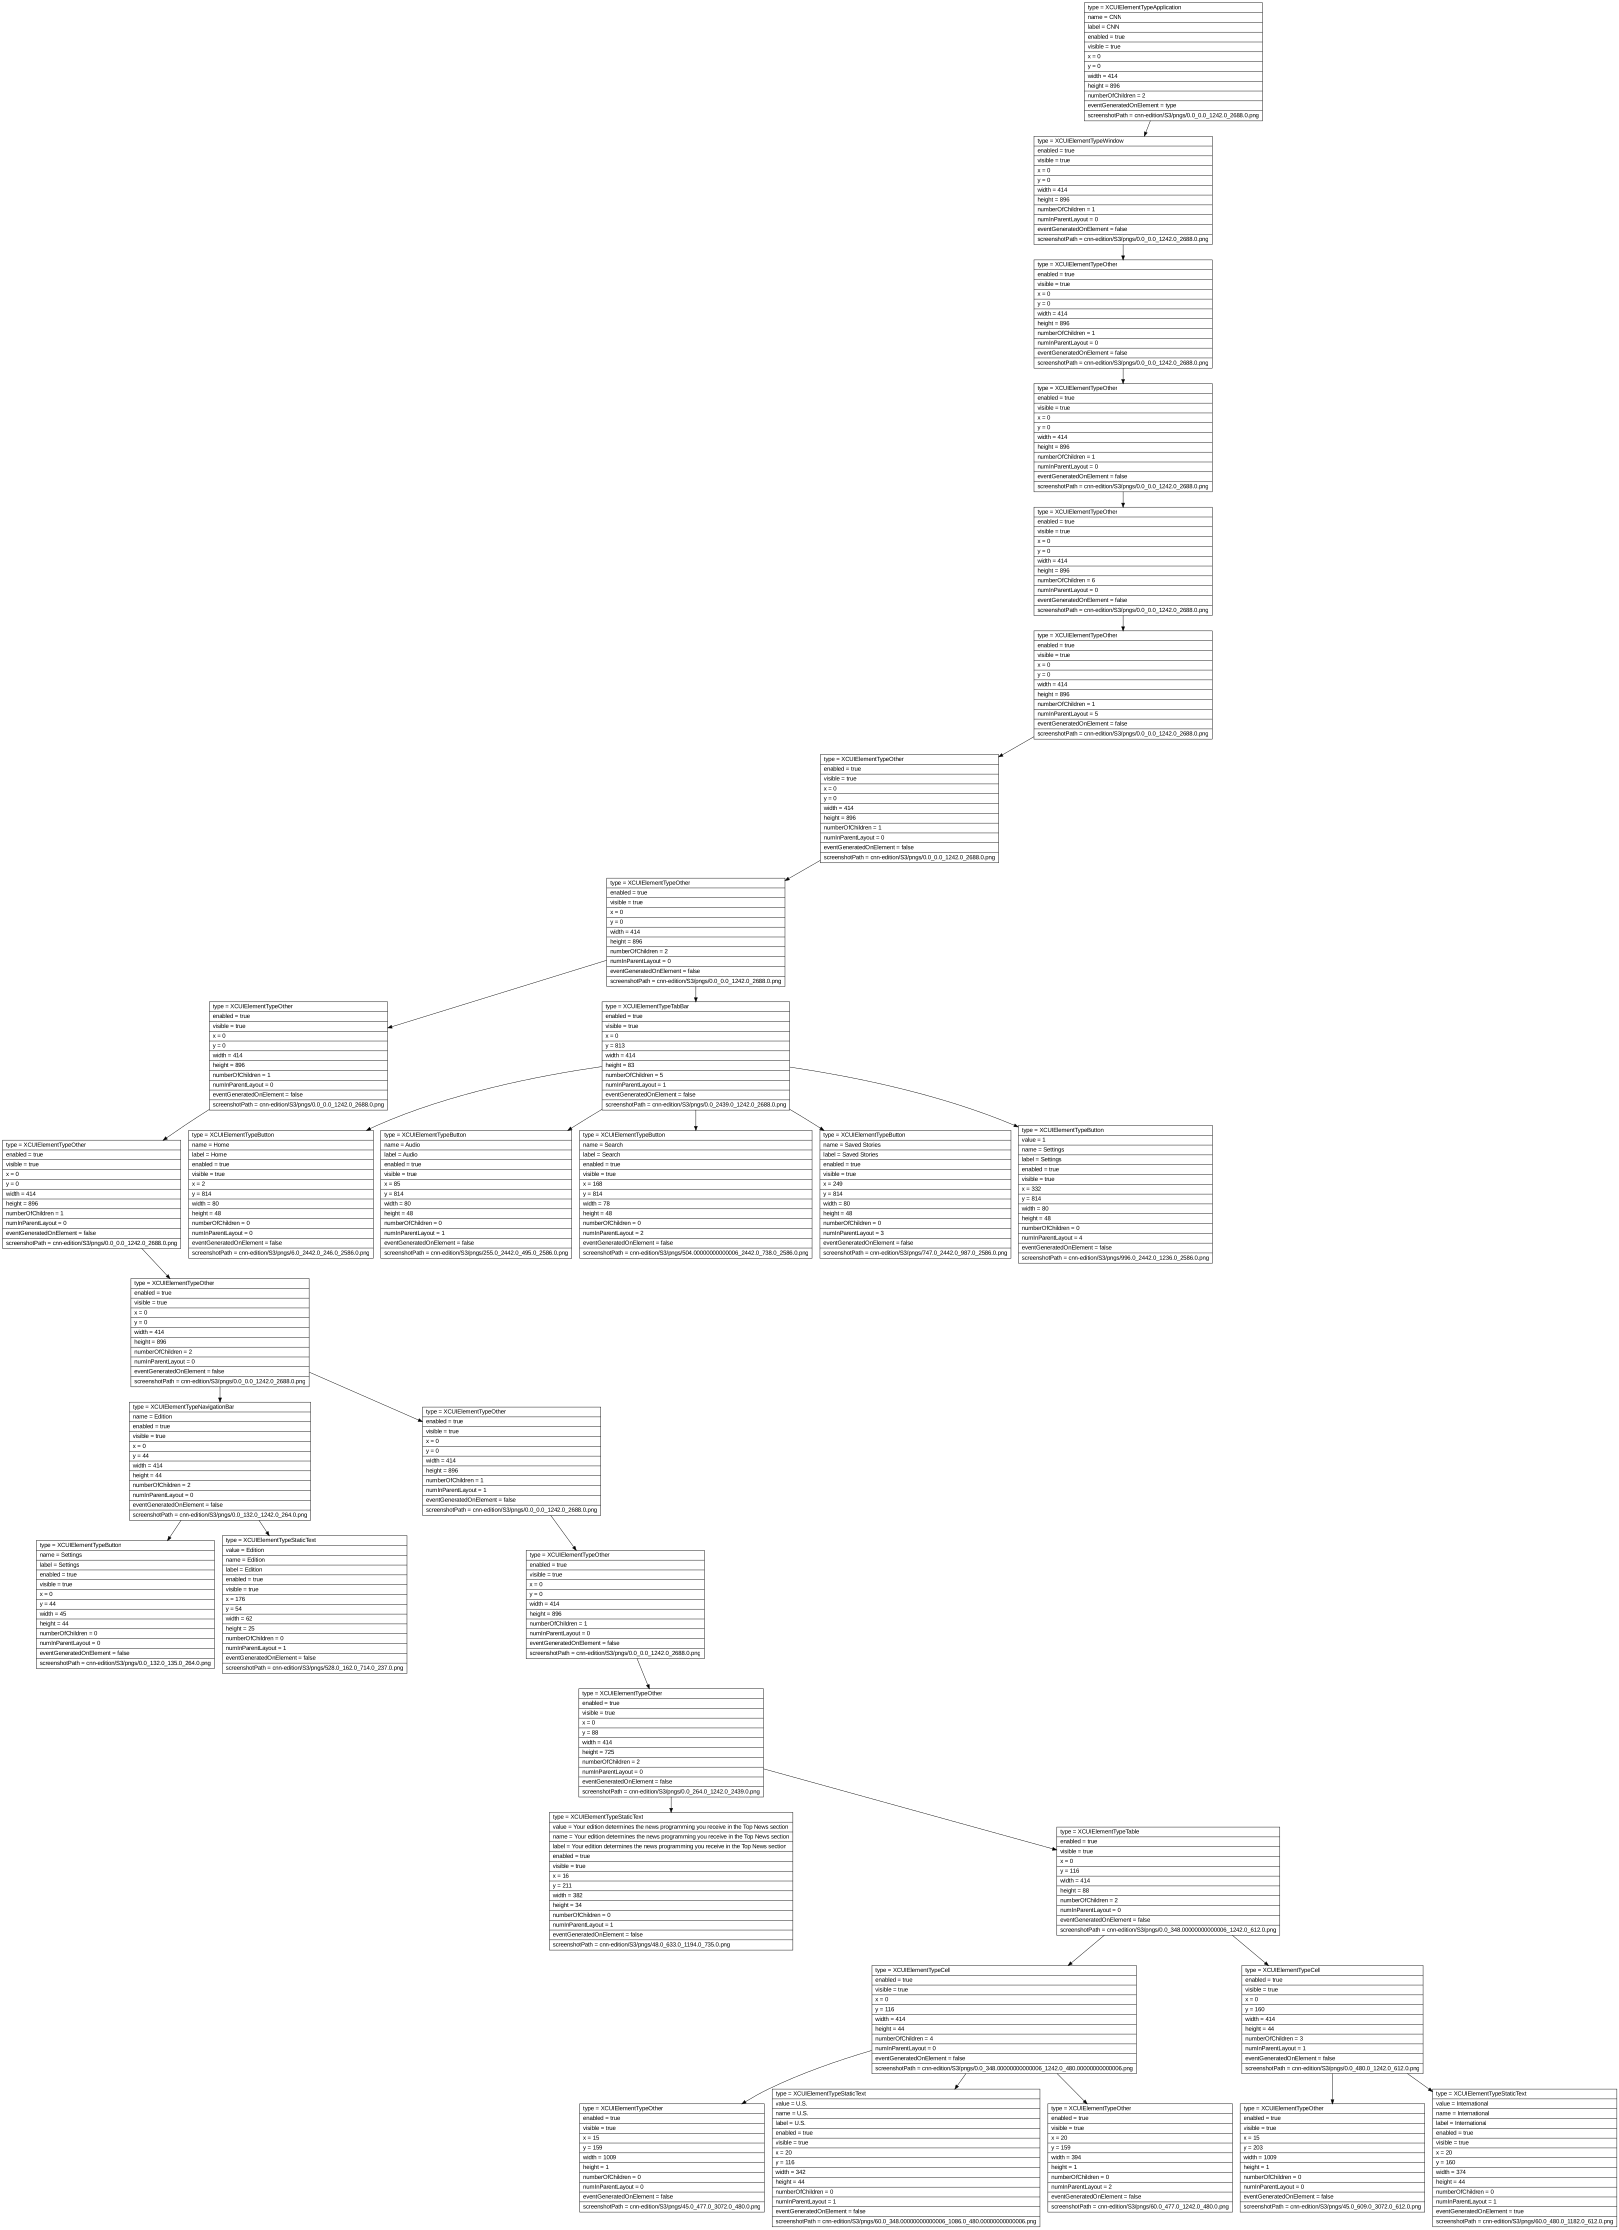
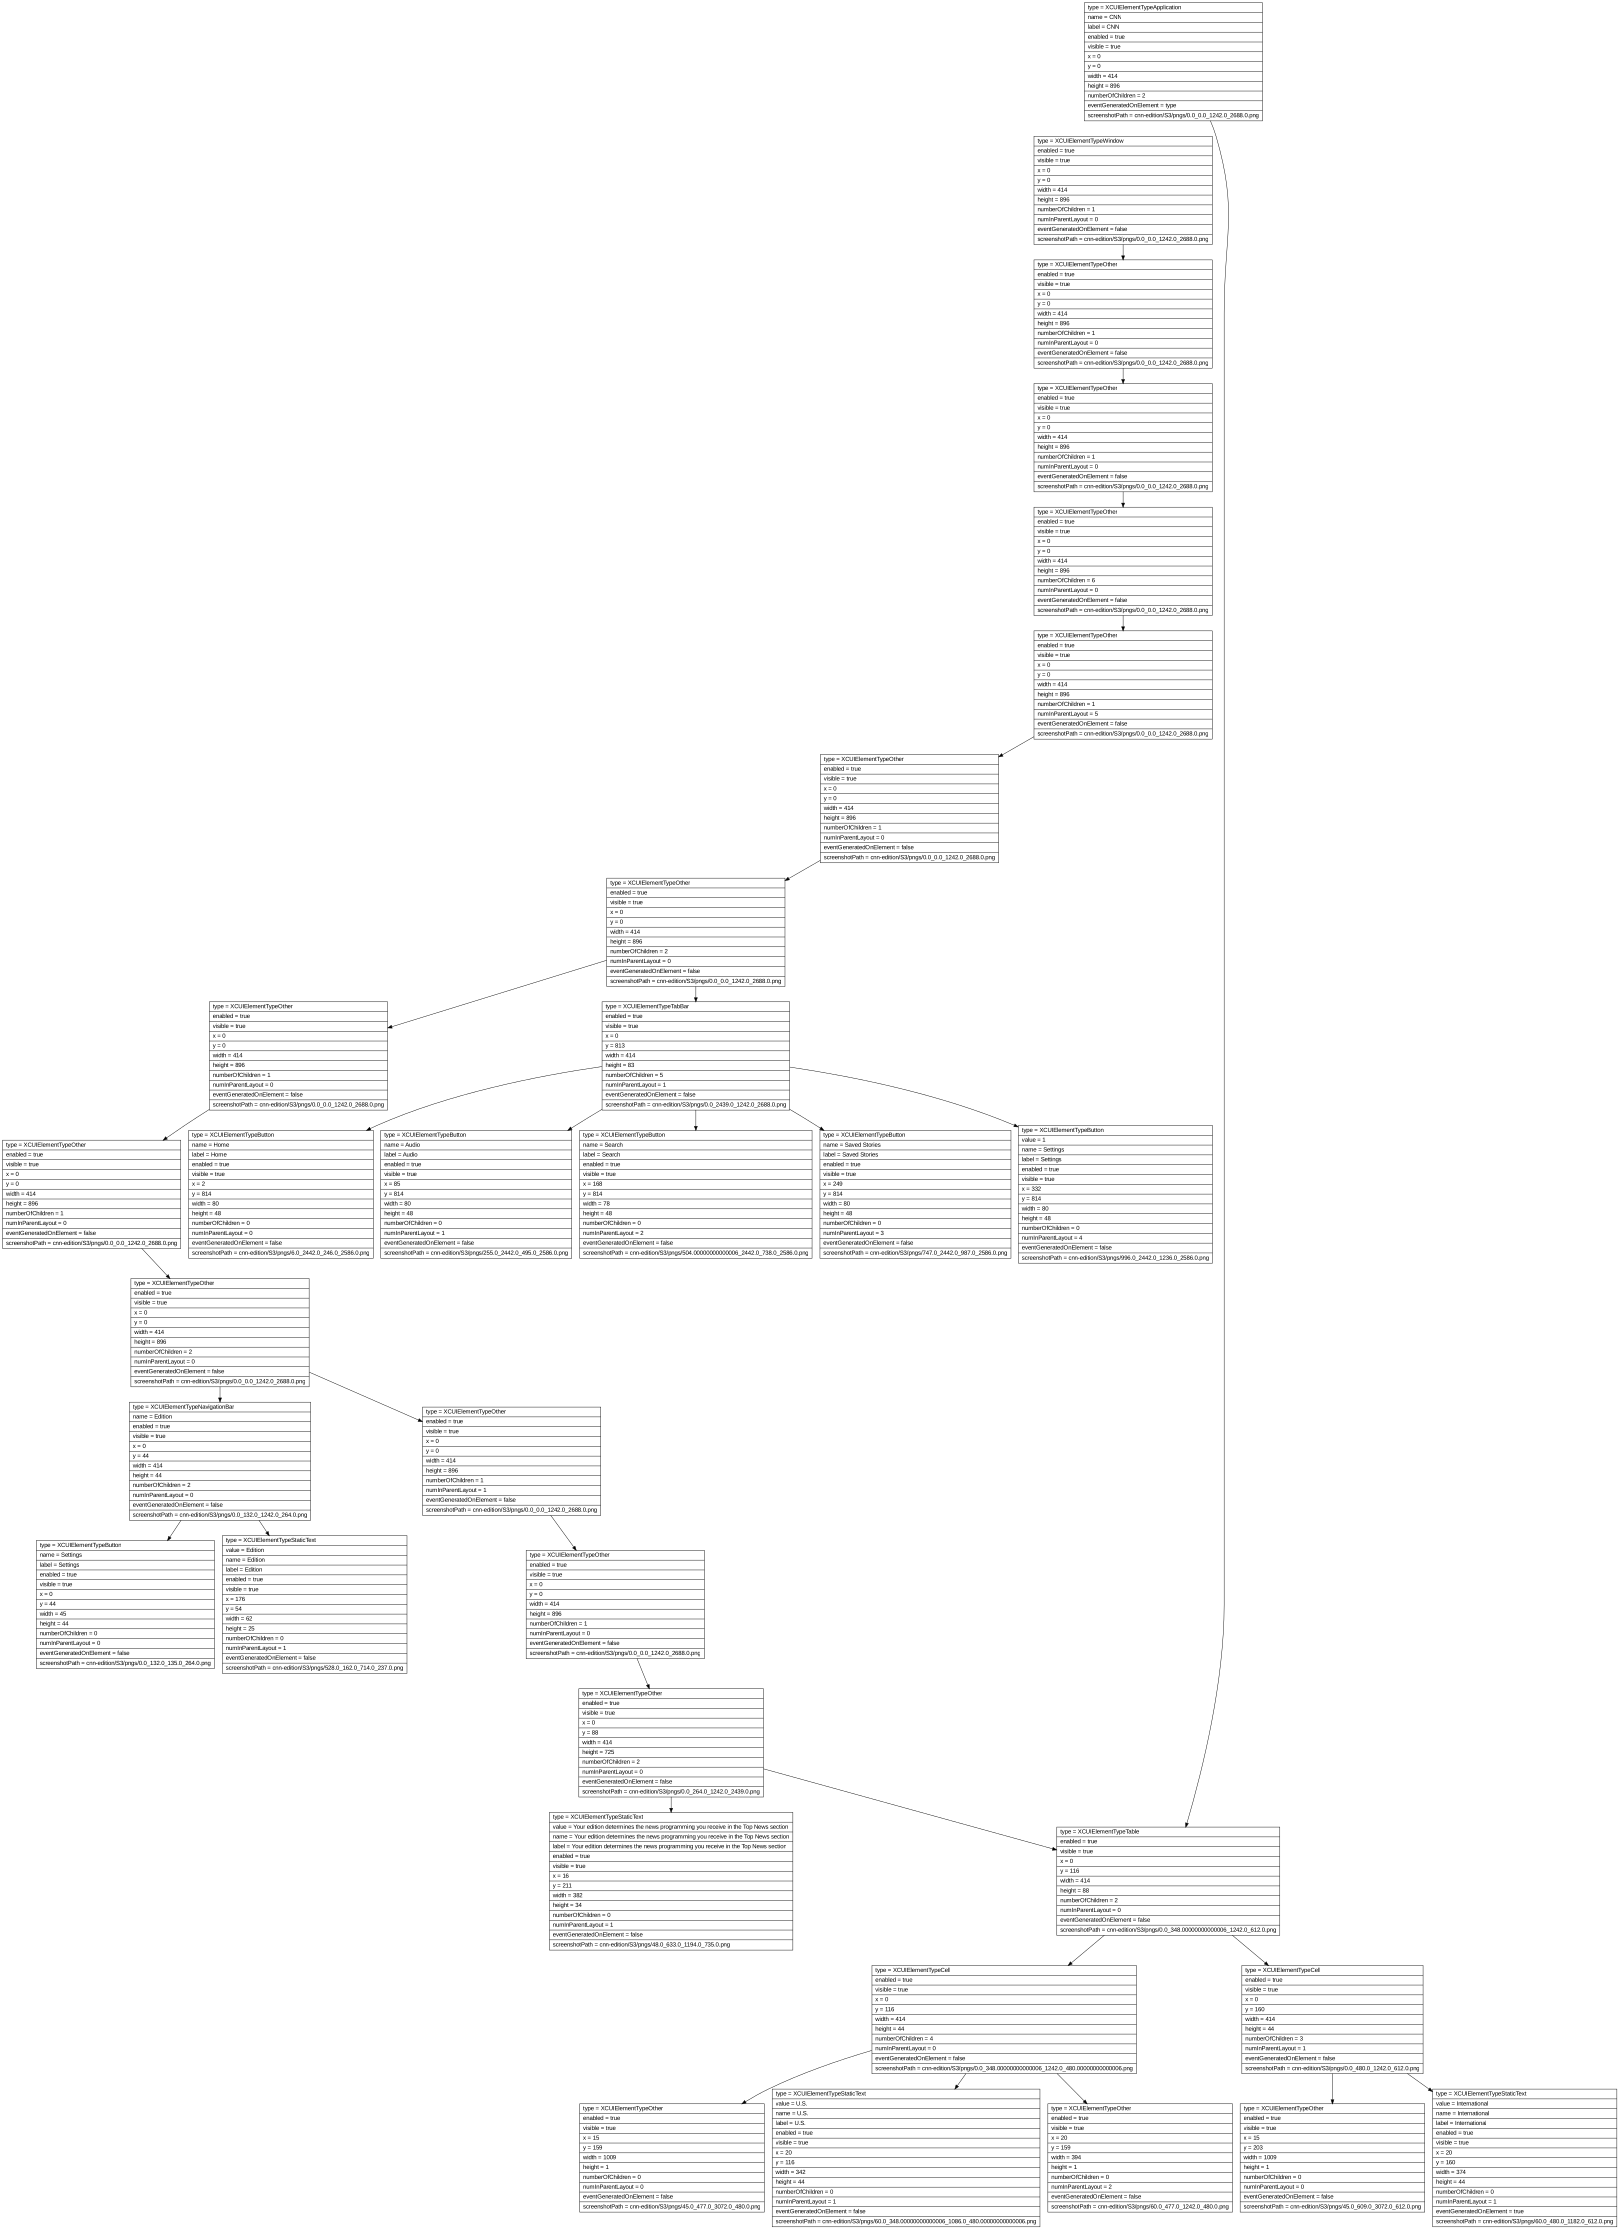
edge "type = XCUIElementTypeApplication" -> "type = XCUIElementTypeWindow": now "type = XCUIElementTypeApplication" -> "type = XCUIElementTypeTable"
